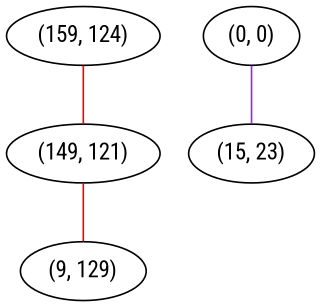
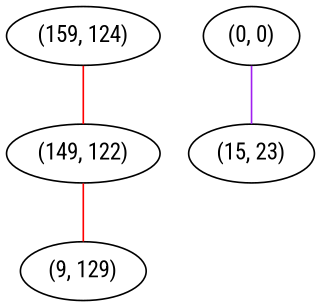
node "(149, 121)": label "(149, 121)" -> "(149, 122)"
